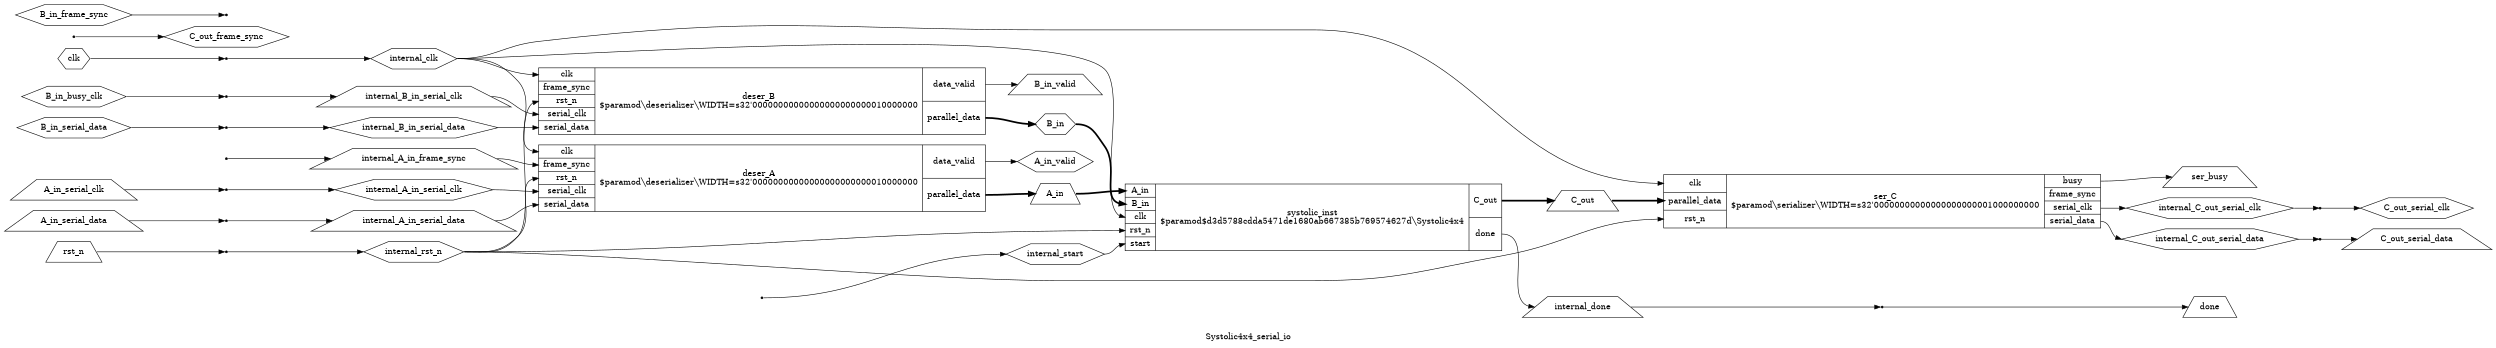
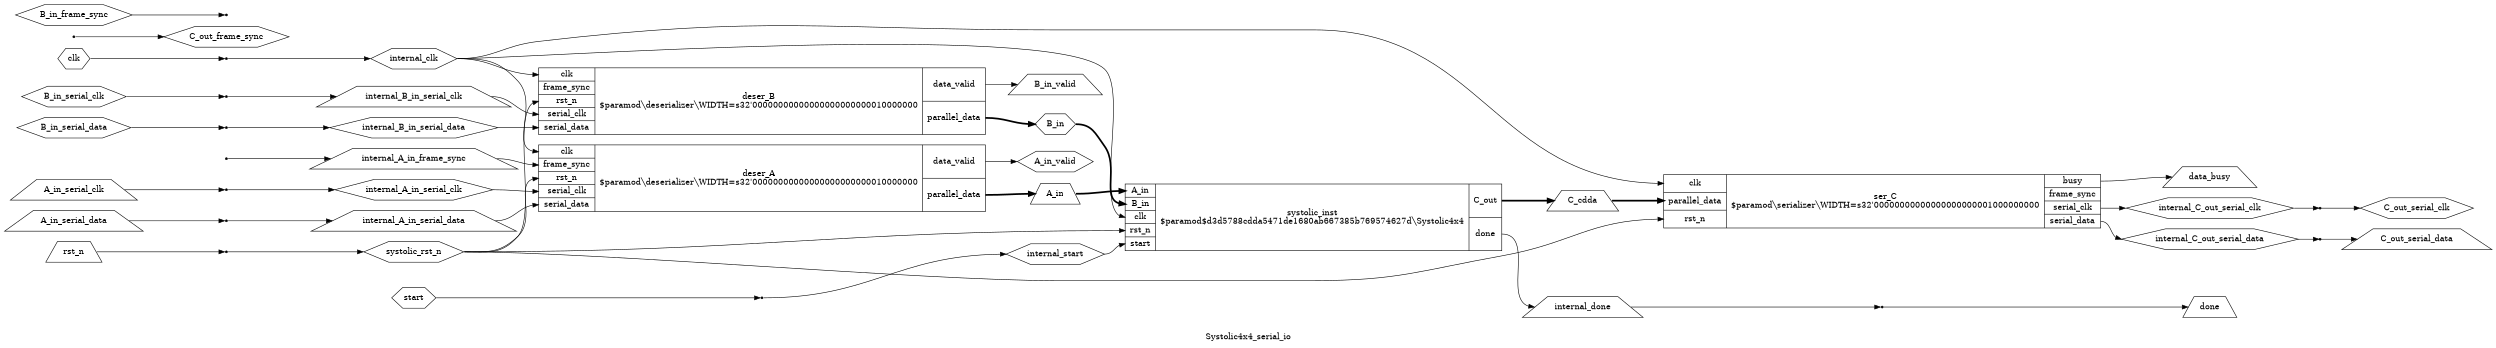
node "B_in_busy_clk": label "B_in_busy_clk" -> "B_in_serial_clk"
node "ser_busy": label "ser_busy" -> "data_busy"
node "C_out": label "C_out" -> "C_cdda"
node "internal_rst_n": label "internal_rst_n" -> "systolic_rst_n"
node "start": added
